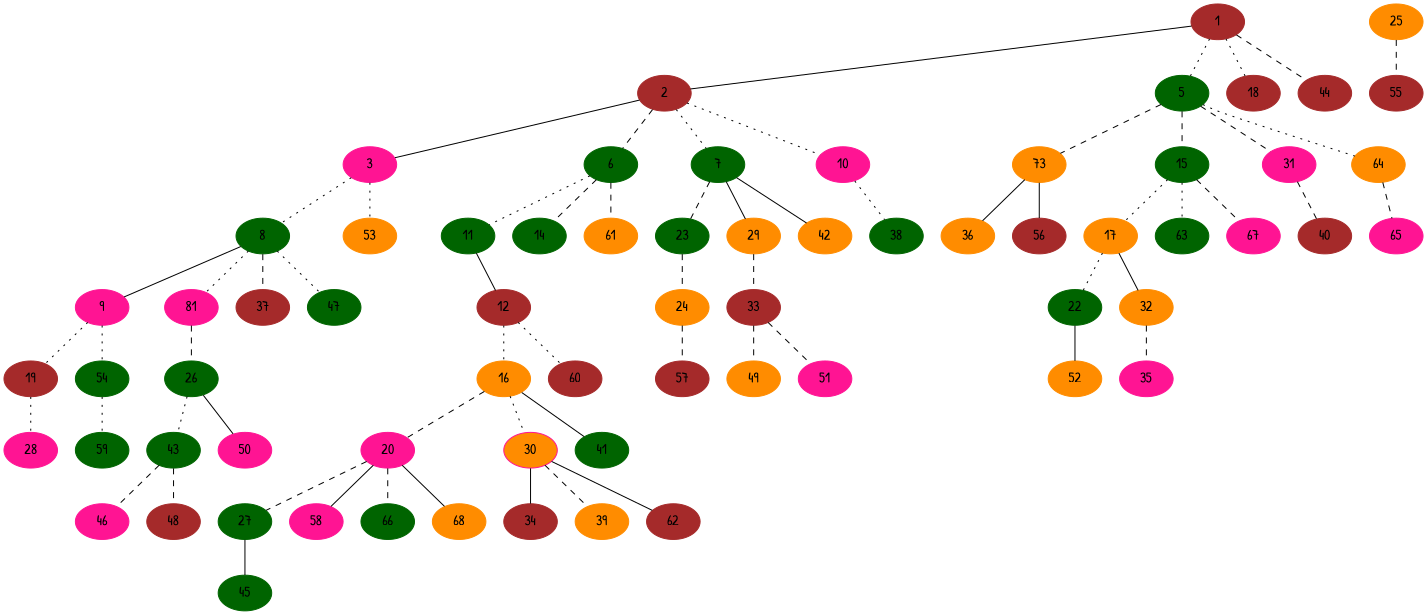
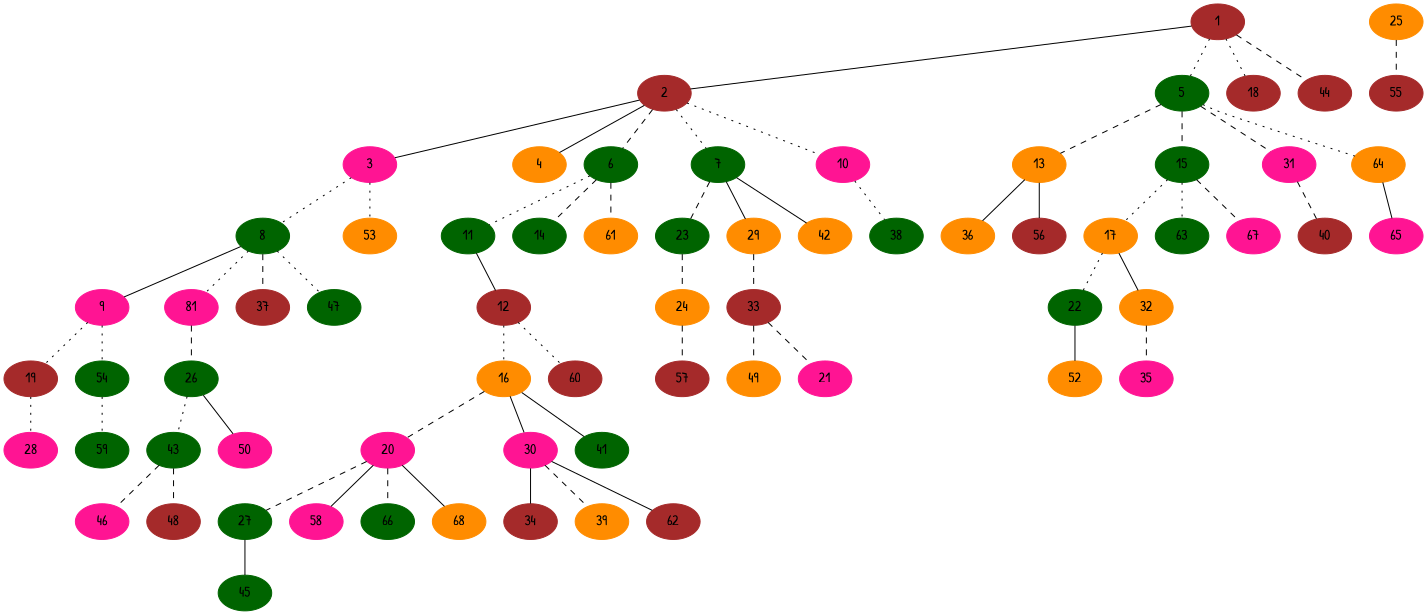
node "4": added
node "73": label "73" -> "13"
edge "64" -- "65": style dashed -> solid
node "51": label "51" -> "21"
edge "16" -- "30": style dotted -> solid
node "30": fillcolor darkorange -> deeppink
